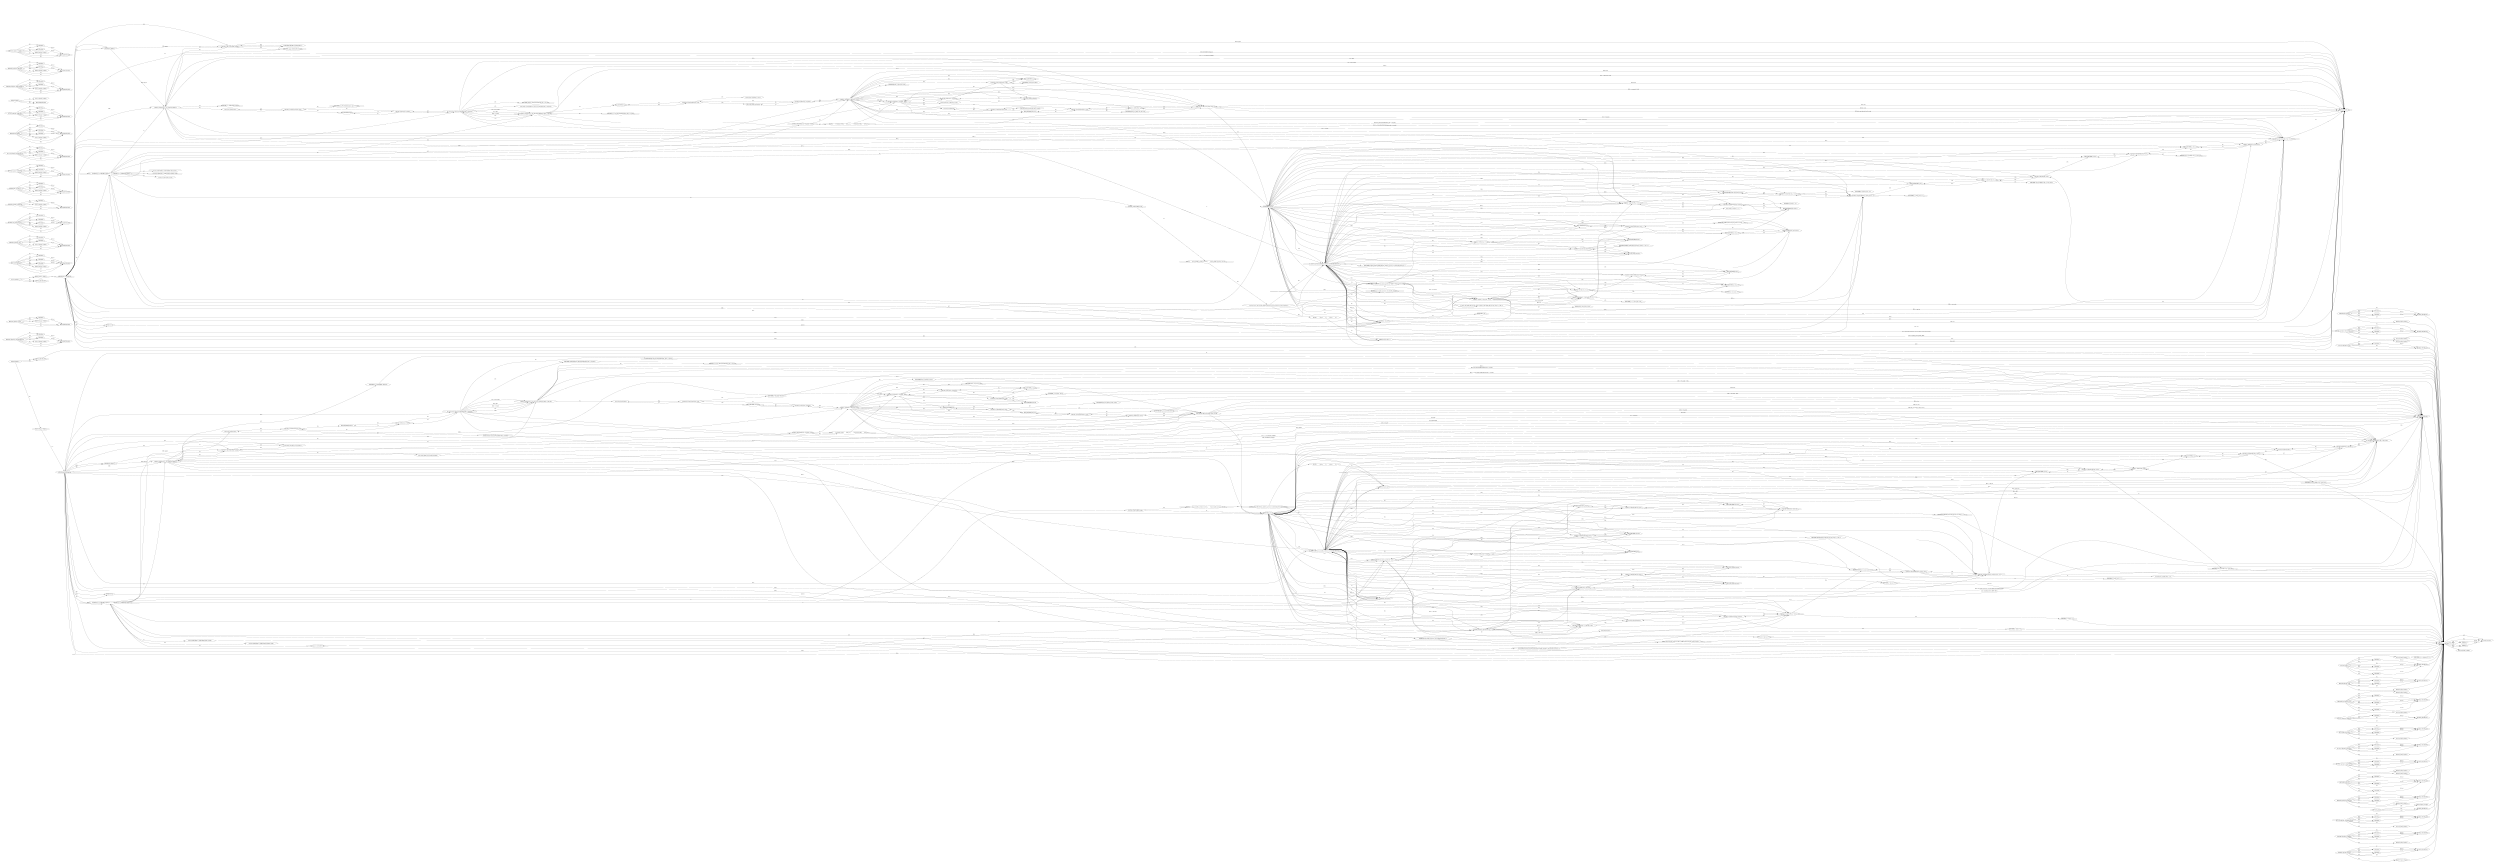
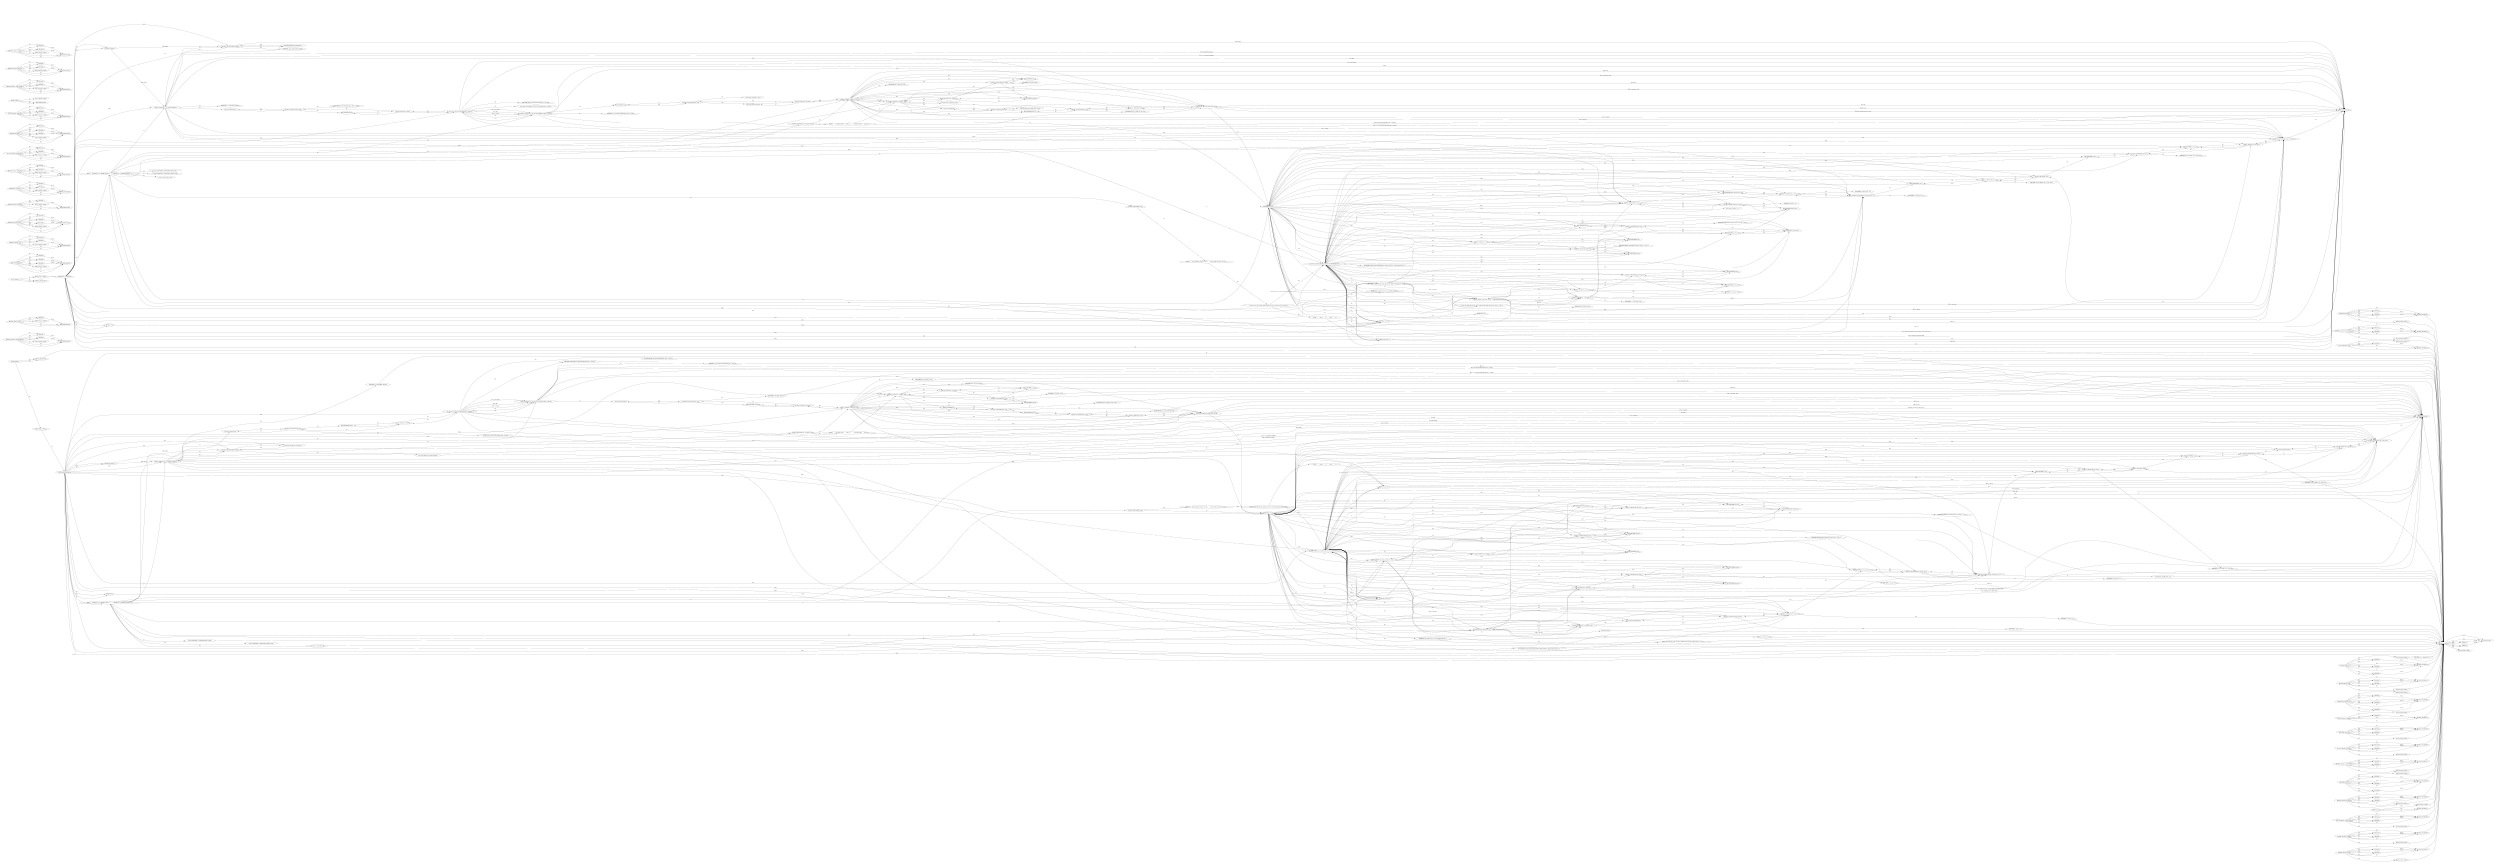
edge "(<operator>.assignment,n = r->iov.iov_len / 512)" -> "(<operator>.division,r->iov.iov_len / 512)": now "(<operator>.assignment,n = r->iov.iov_len / 512)" -> "(IDENTIFIER,r,r->iov.iov_len / 512)"
